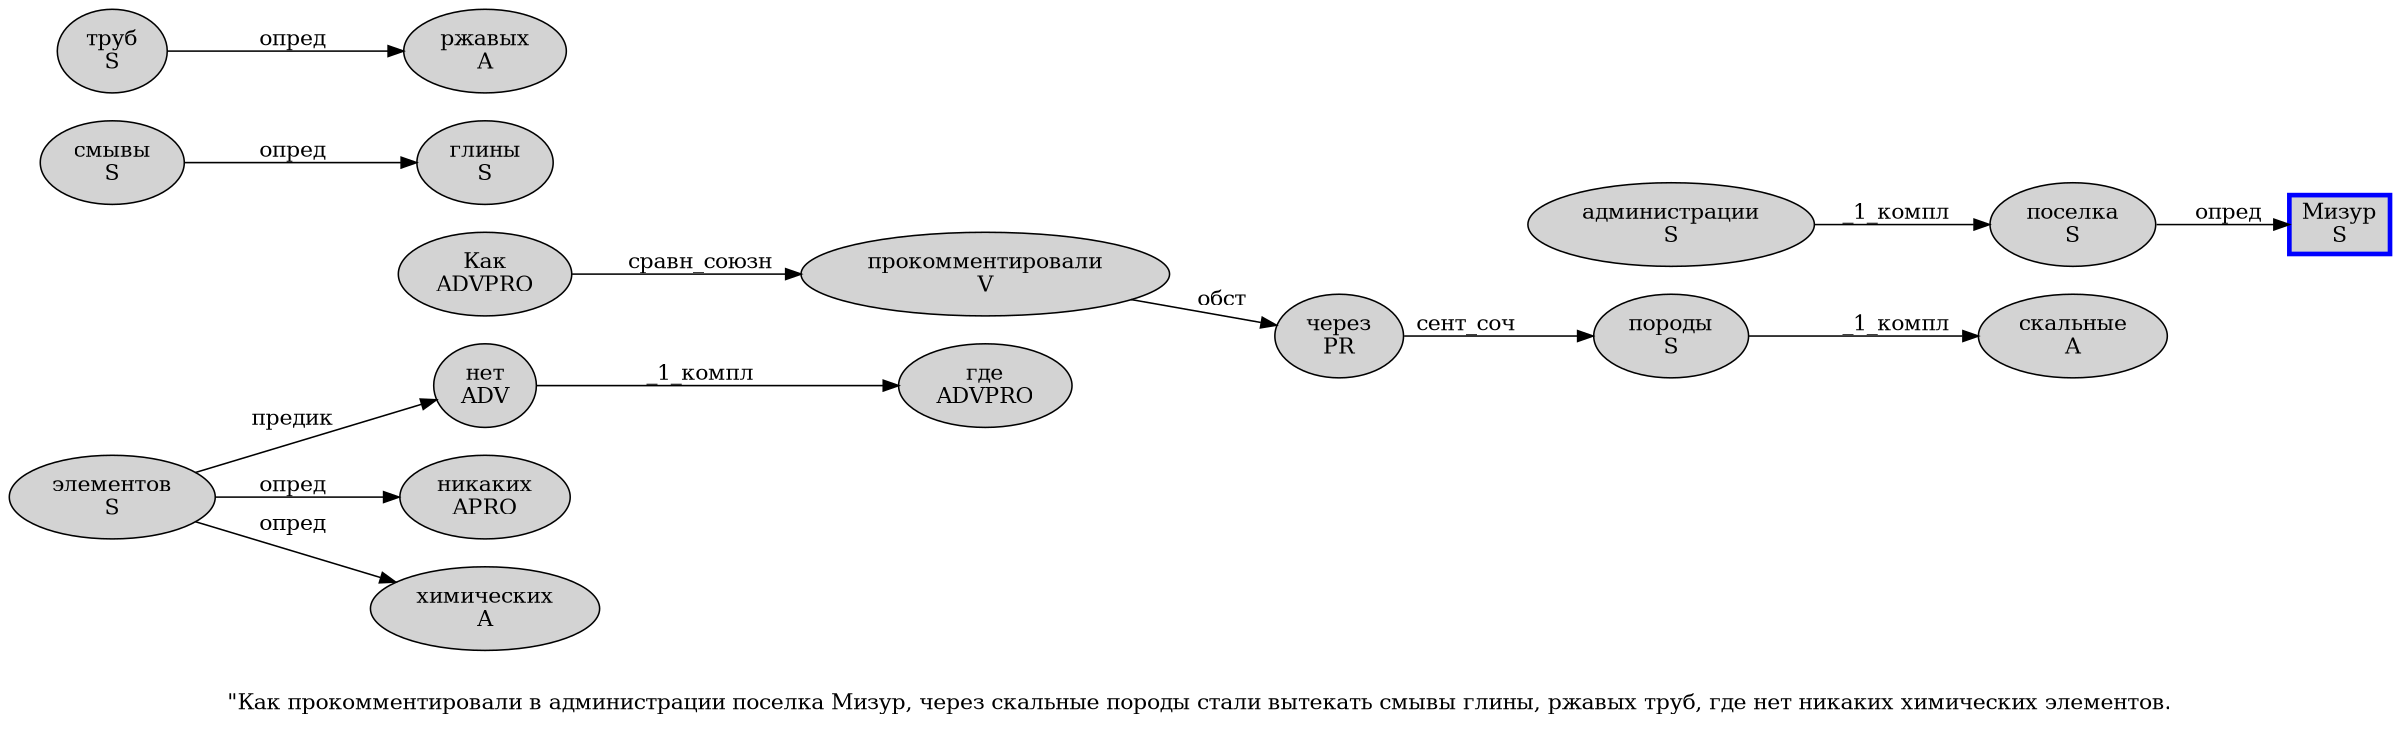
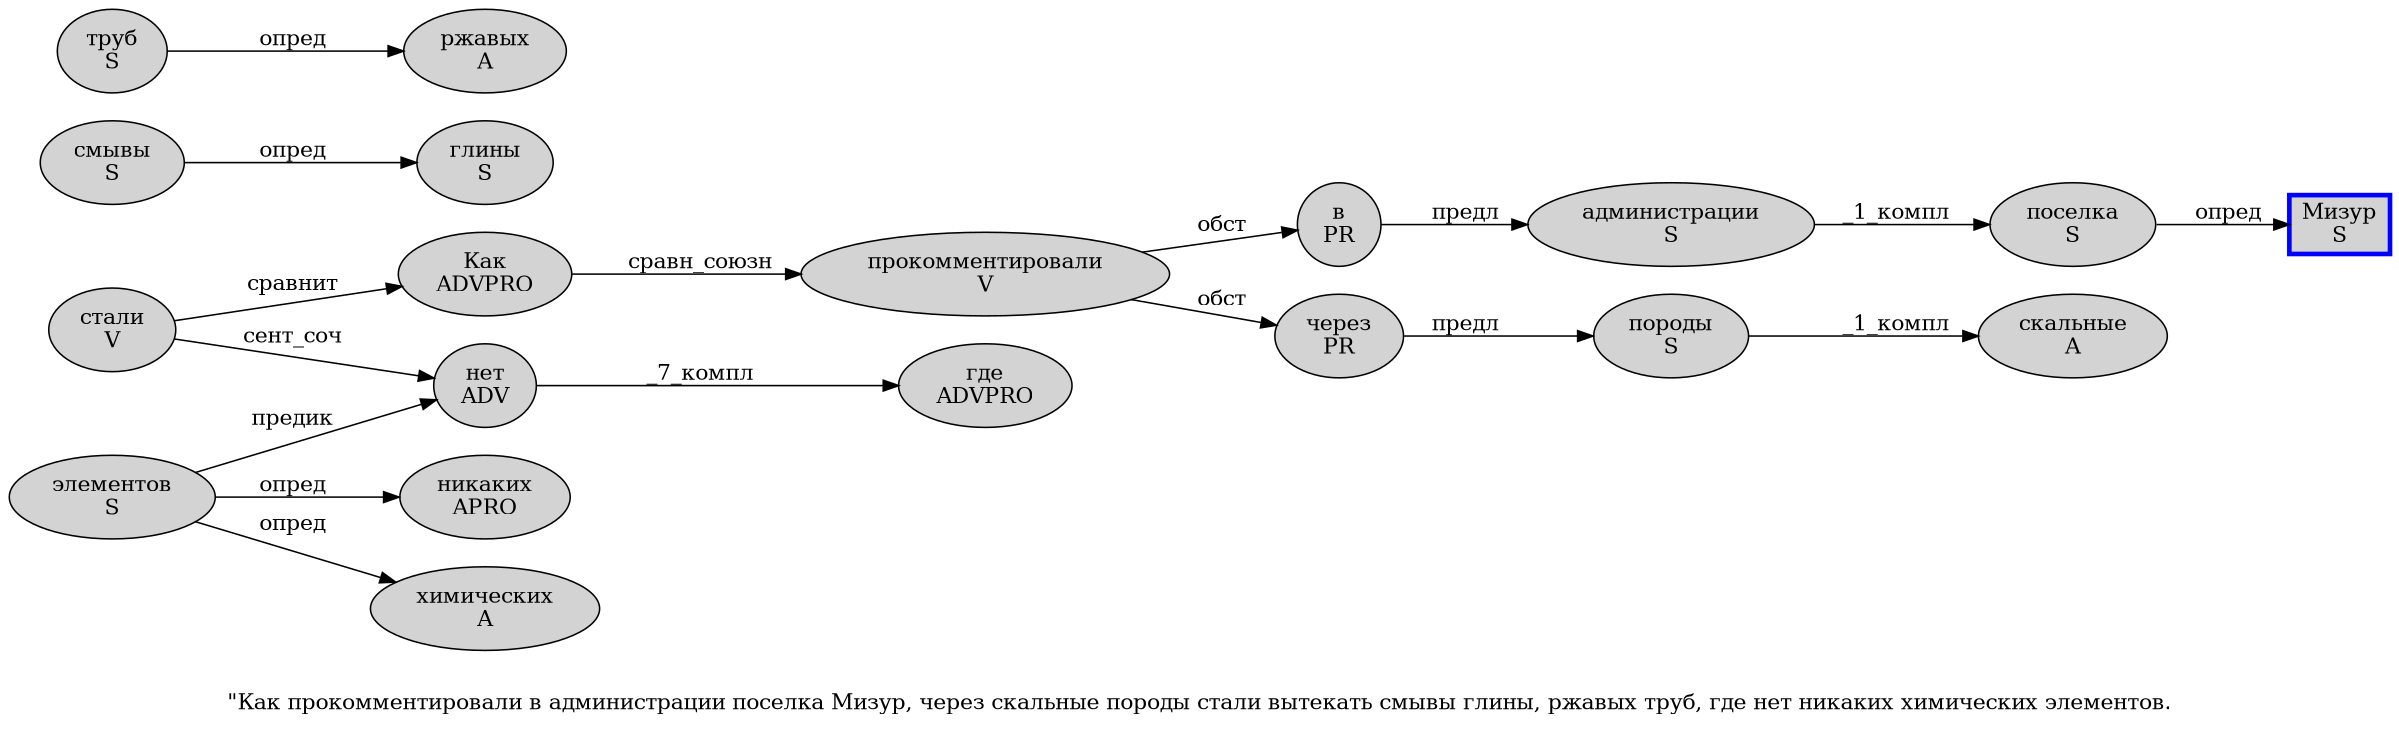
node "в PR": added
edge "через PR" -> "породы S": label "сент_соч" -> "предл"
node "стали V": added
edge "нет ADV" -> "где ADVPRO": label "_1_компл" -> "_7_компл"
